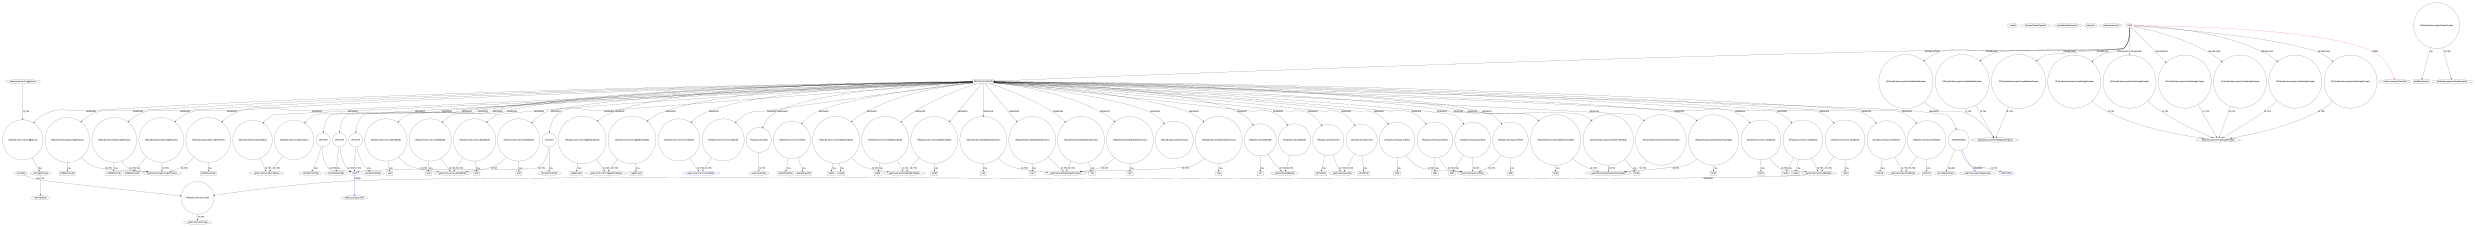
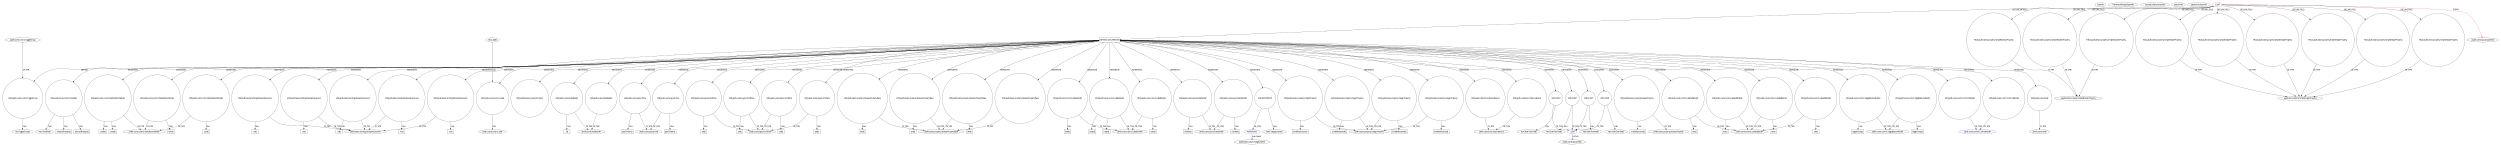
edge "METHOD_DECLARATION" -> "VAR:javafx.beans.property.BooleanProperty": added, label "INSTANTIATE"
edge "METHOD_DECLARATION" -> "VAR:javafx.scene.control.ToggleGroup": label "INSTANTIATE" -> "METHOD"
edge "VAR:ANONYMOUS" -> "javafx.beans.value.ChangeListener": now "ANONYMOUS" -> "javafx.beans.value.ChangeListener"
edge "VAR:ANONYMOUS" -> "new ChangeListener()": label "DECLARE" -> "CALL"
edge "javafx.scene.control.LabelBuilder" -> "VAR:javafx.scene.control.Label": now "METHOD_DECLARATION" -> "VAR:javafx.scene.control.Label"
edge "new ToggleGroup()" -> "new CheckBox()": now "VAR:javafx.scene.control.CheckBox" -> "new CheckBox()"
edge "VAR:javafx.scene.control.Label" -> "javafx.scene.control.Label": label "OF_TYPE" -> "CALL"
